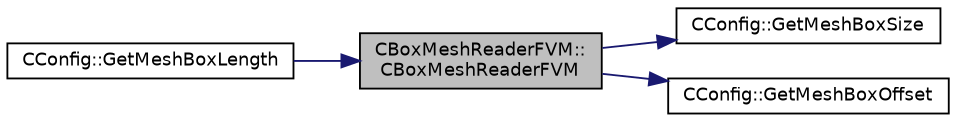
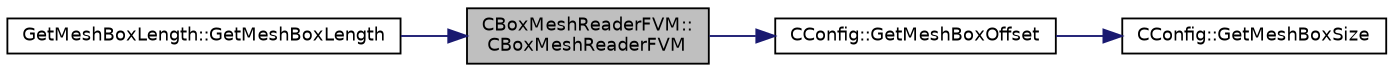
edge "CBoxMeshReaderFVM:: CBoxMeshReaderFVM" -> "CConfig::GetMeshBoxSize": now "CConfig::GetMeshBoxOffset" -> "CConfig::GetMeshBoxSize"
node "CConfig::GetMeshBoxLength": label "CConfig::GetMeshBoxLength" -> "GetMeshBoxLength::GetMeshBoxLength"
